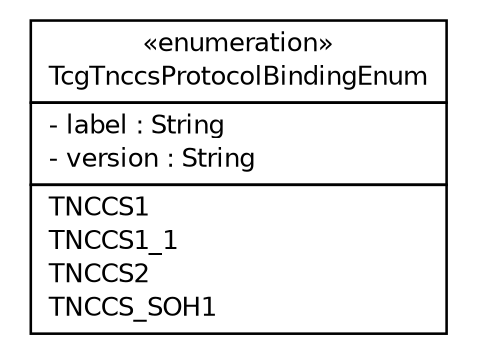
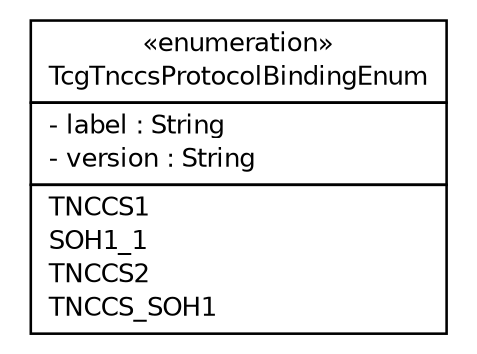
node "TcgTnccsProtocolBindingEnum": text "TNCCS1_1" -> "SOH1_1"
